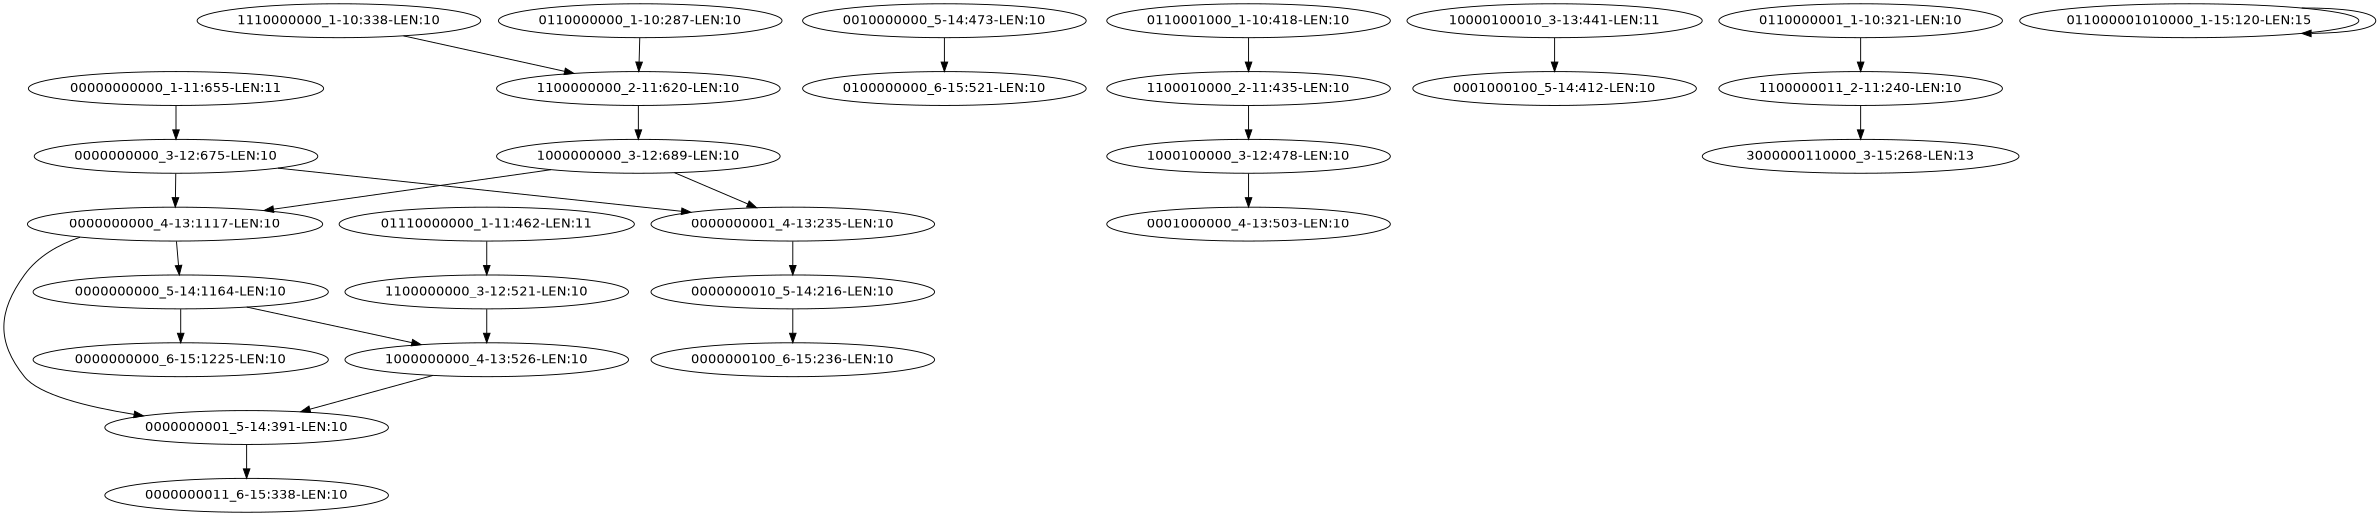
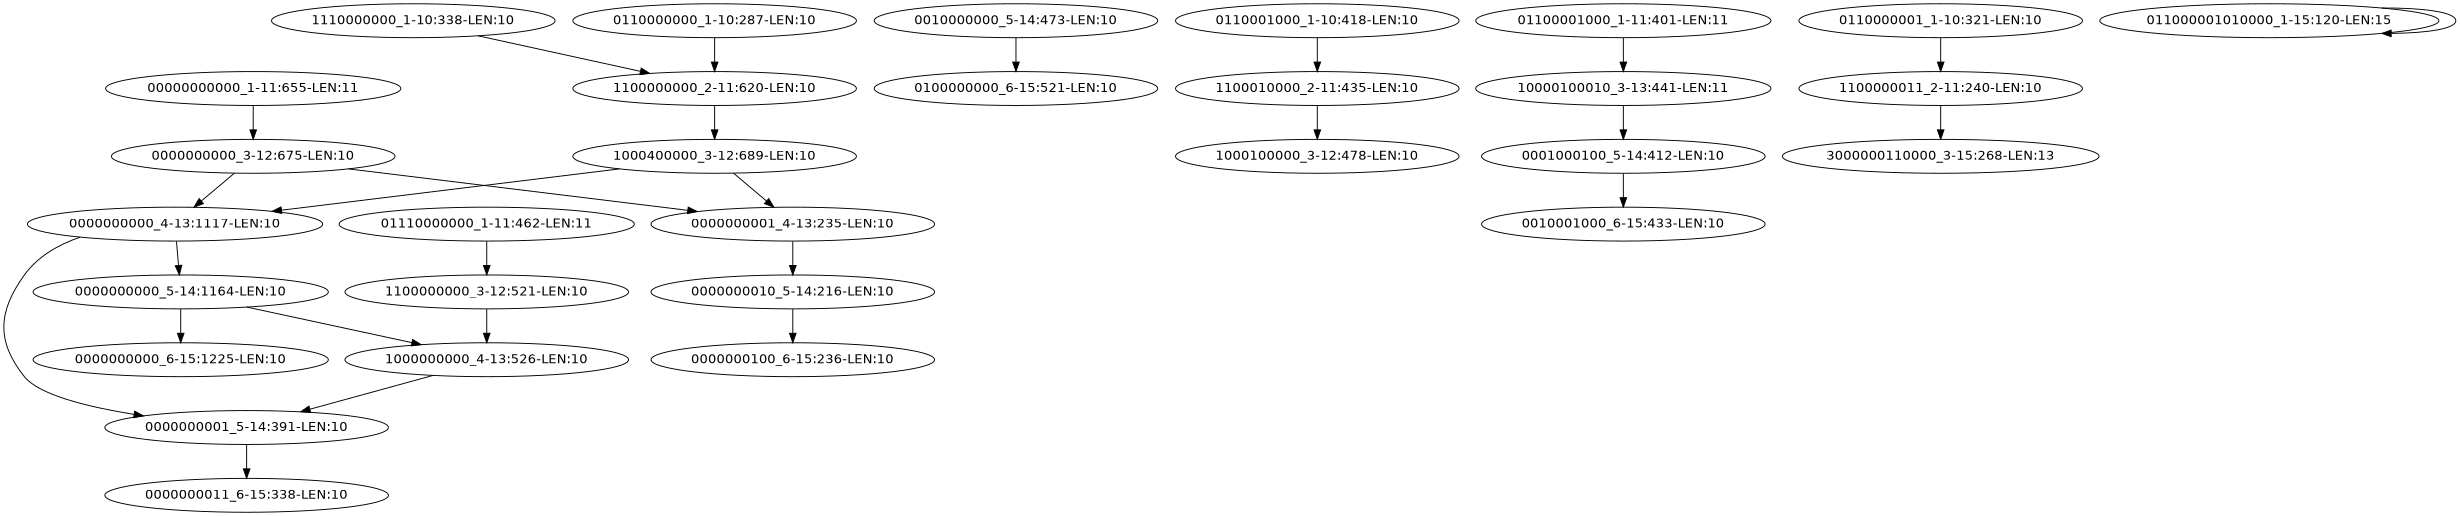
node "01100001000_1-11:401-LEN:11": added
node "1000000000_3-12:689-LEN:10": label "1000000000_3-12:689-LEN:10" -> "1000400000_3-12:689-LEN:10"
node "0001000000_4-13:503-LEN:10": removed
node "0010001000_6-15:433-LEN:10": added
